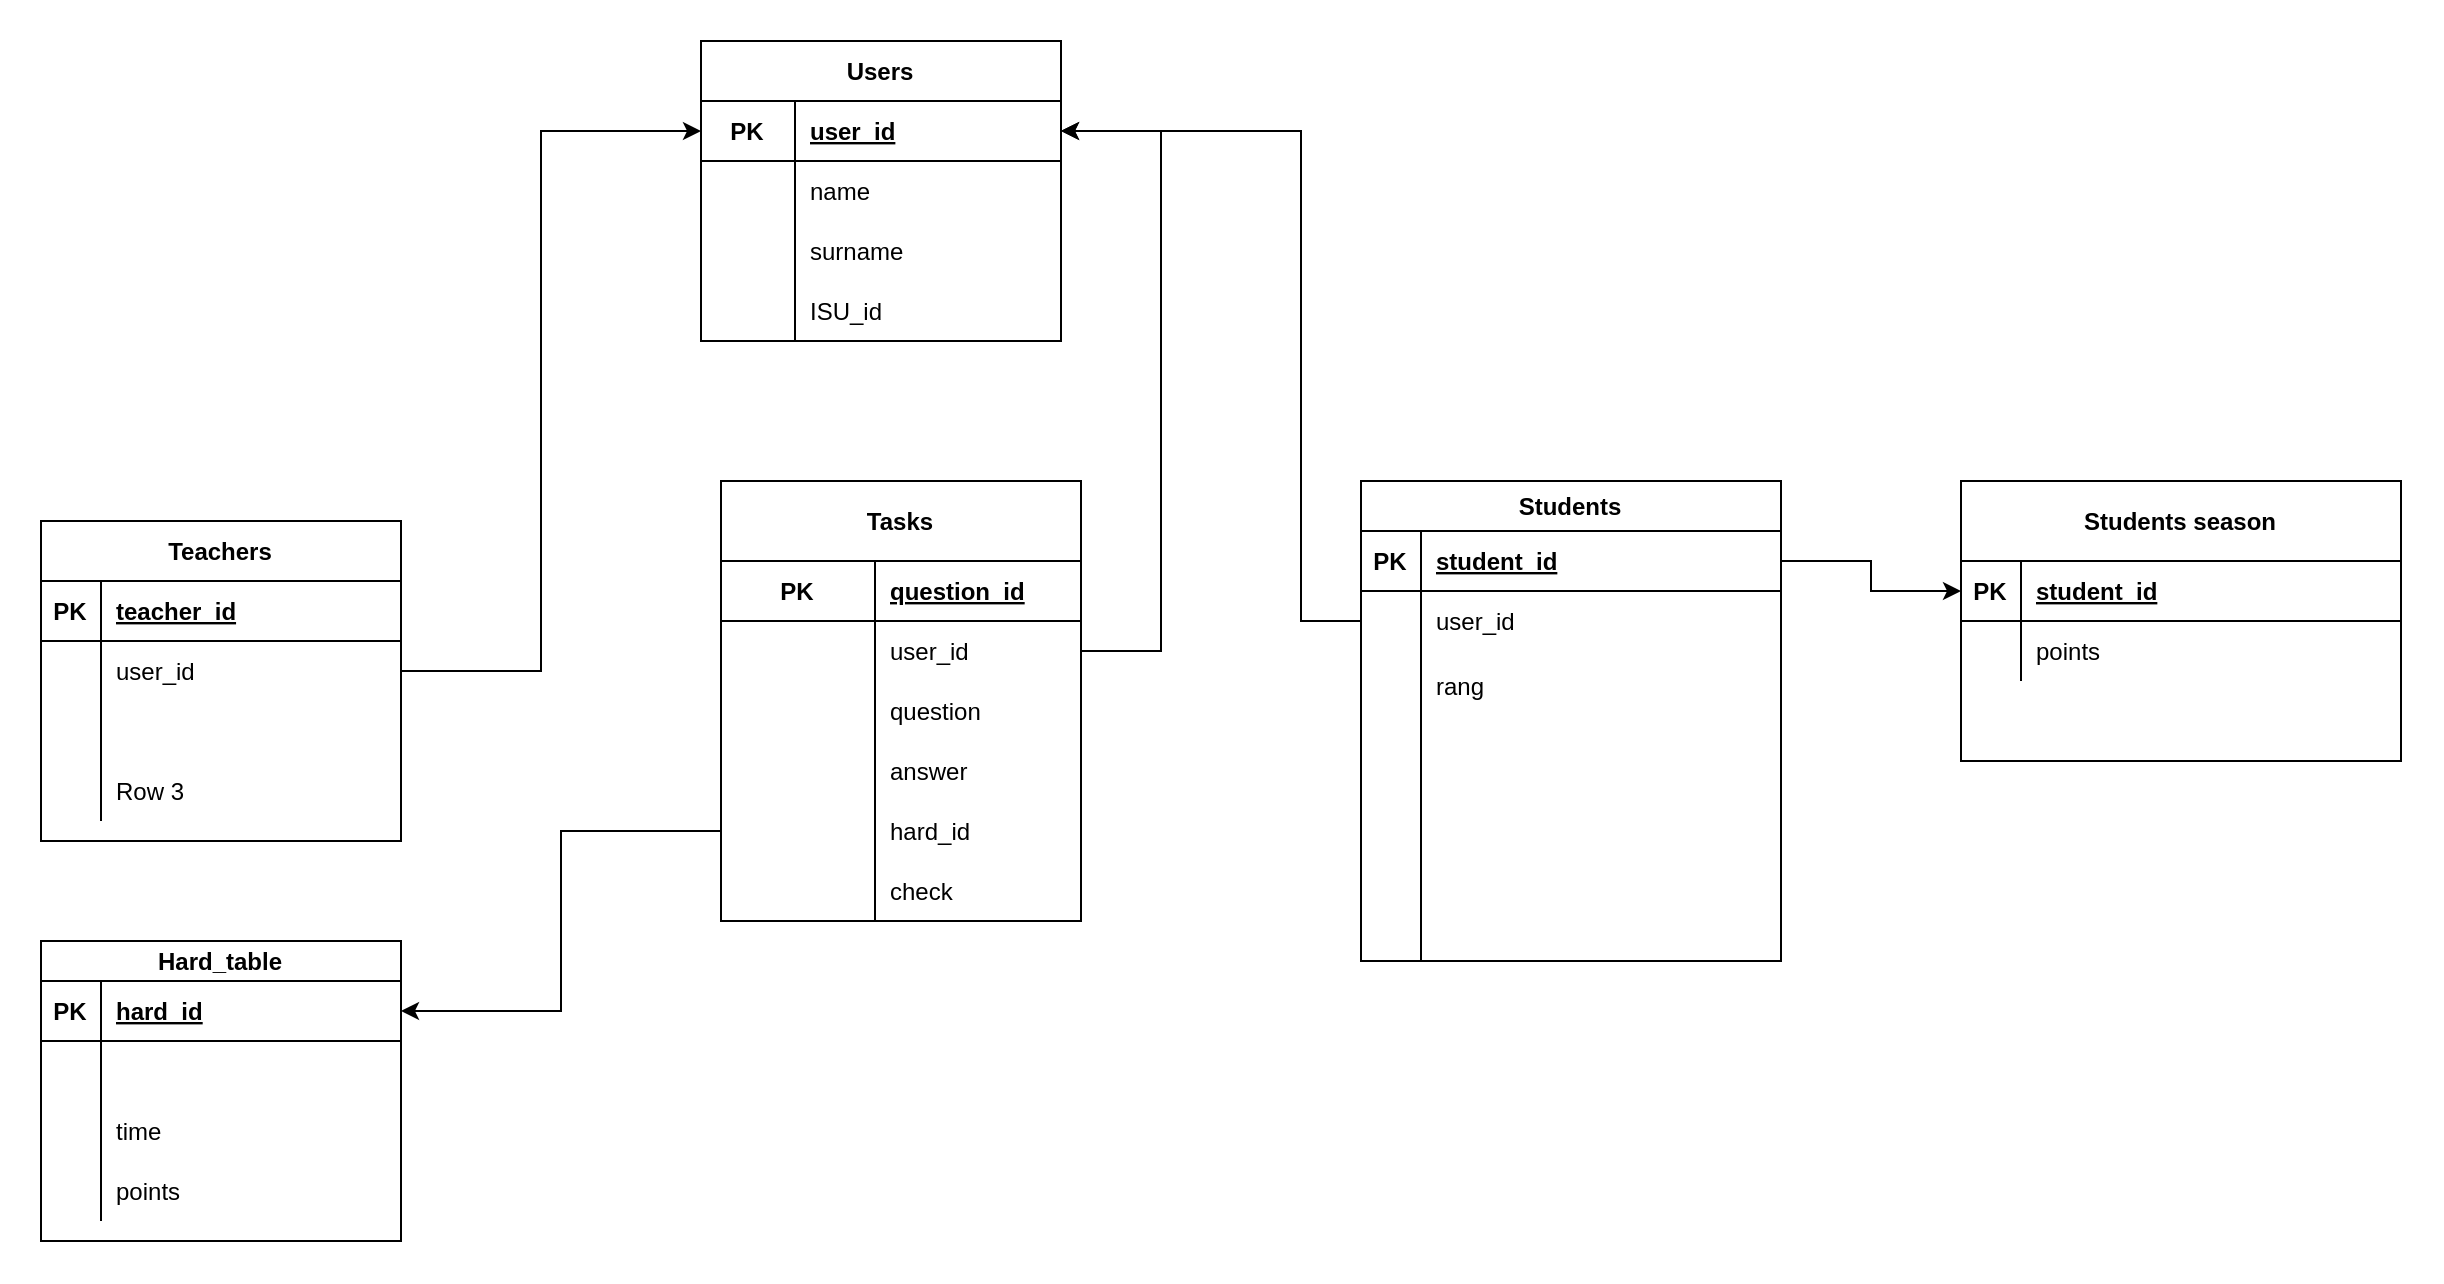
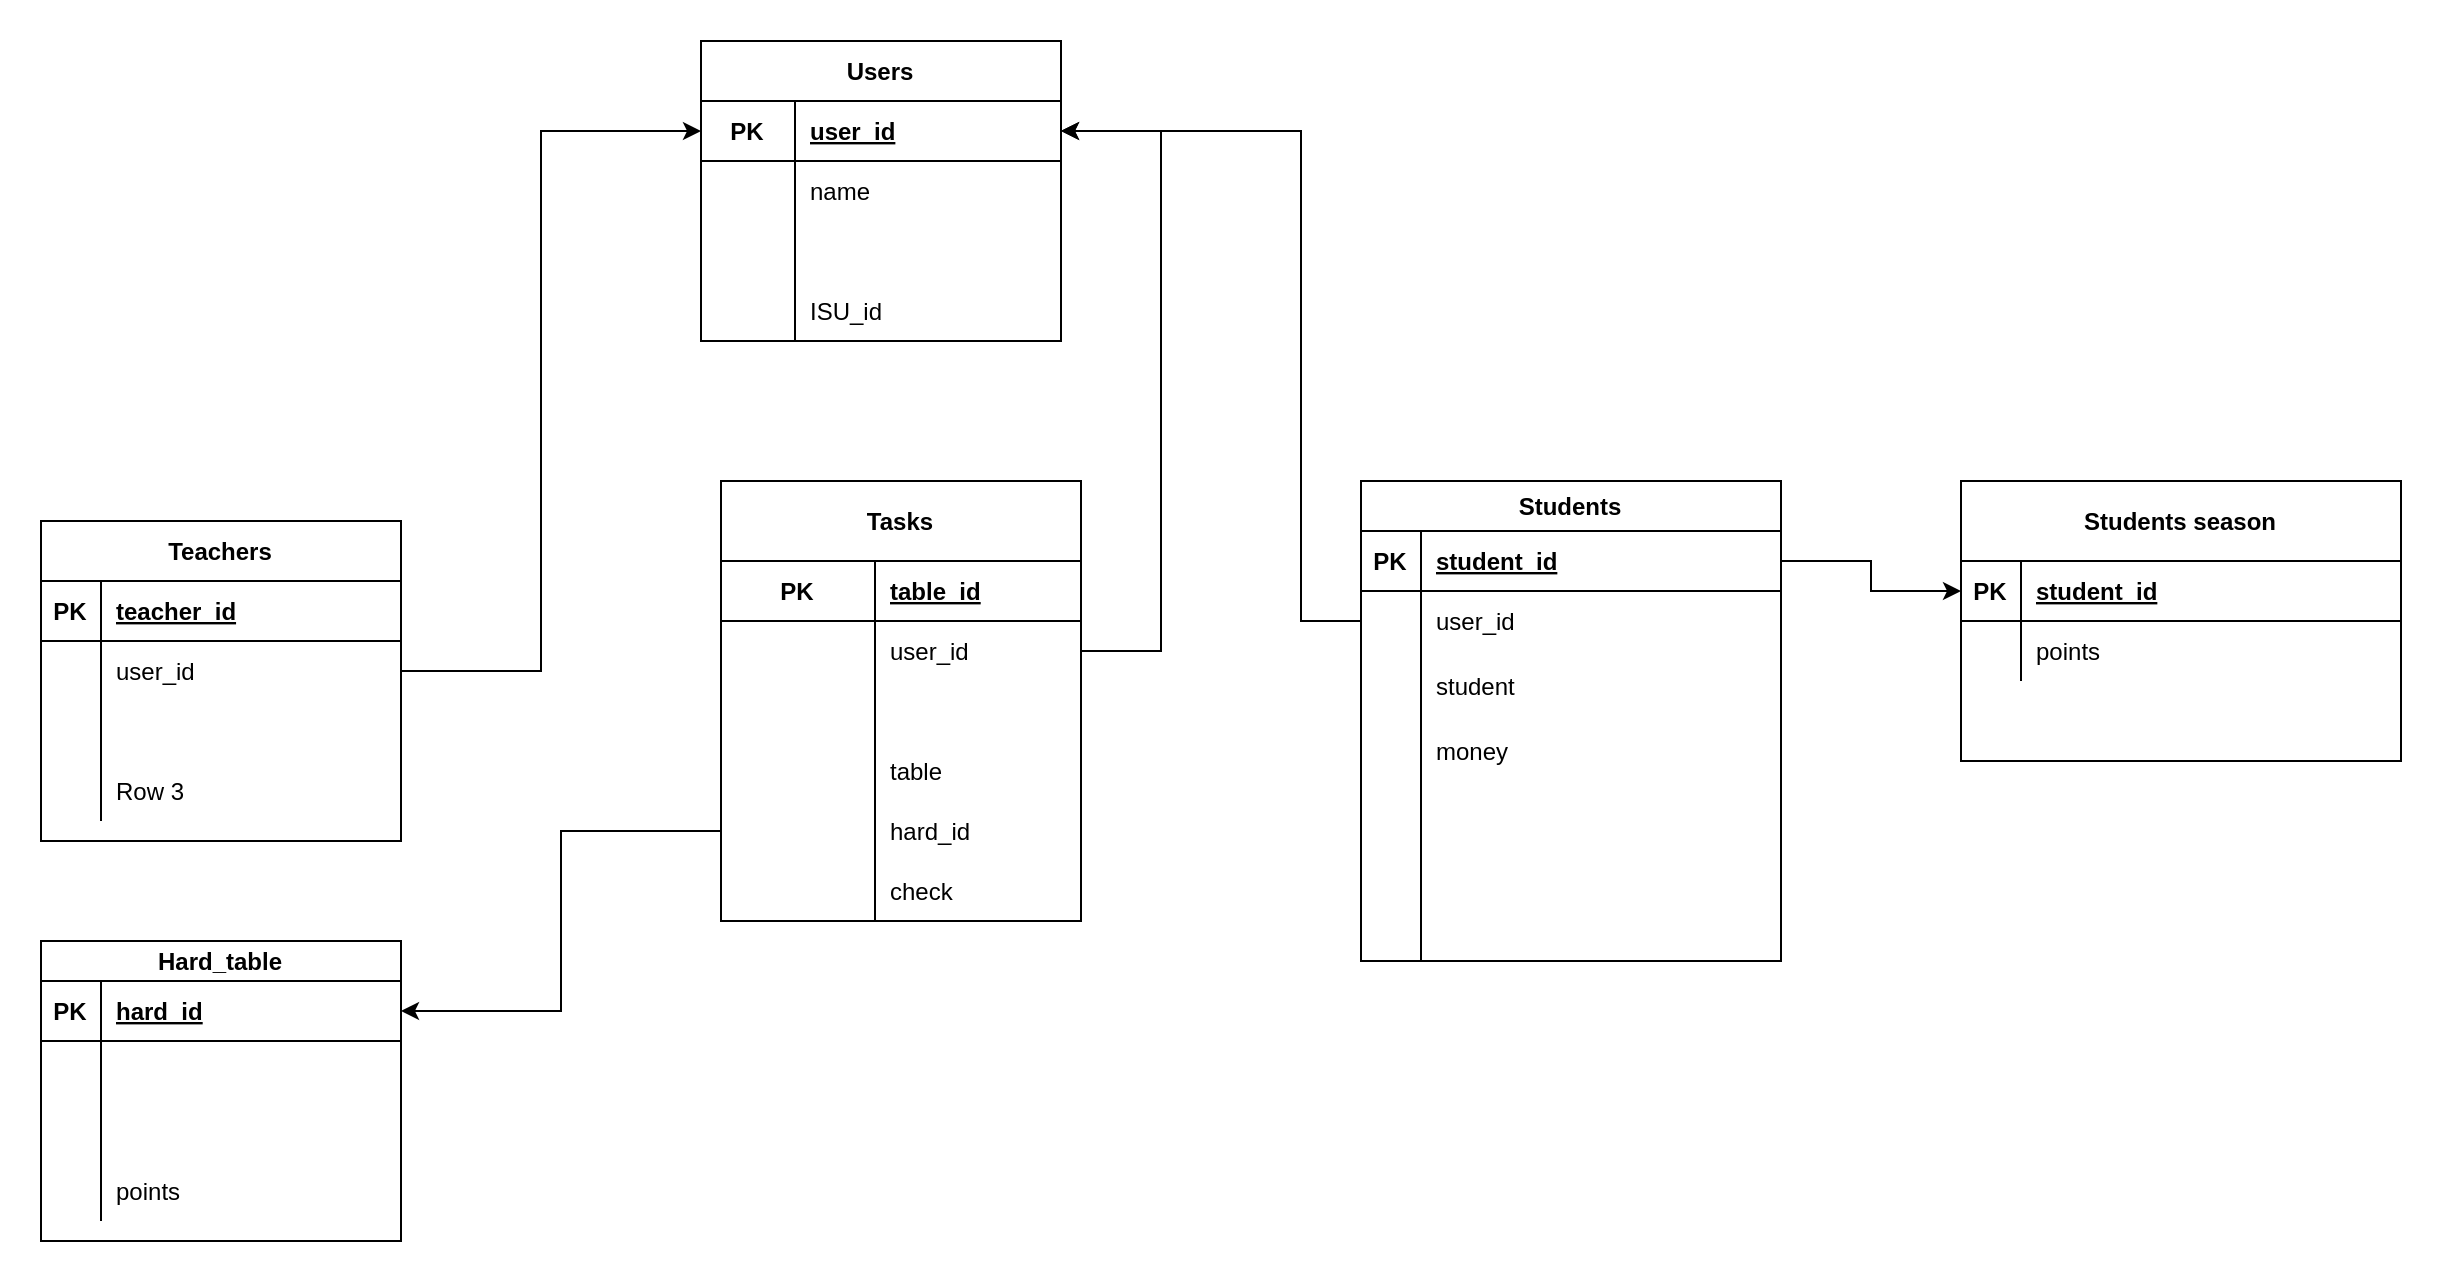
node "surname": removed
node "question_id": label "question_id" -> "table_id"
node "rang": label "rang" -> "student"
node "question": removed
node "money": added
node "answer": label "answer" -> "table"
node "time": removed
